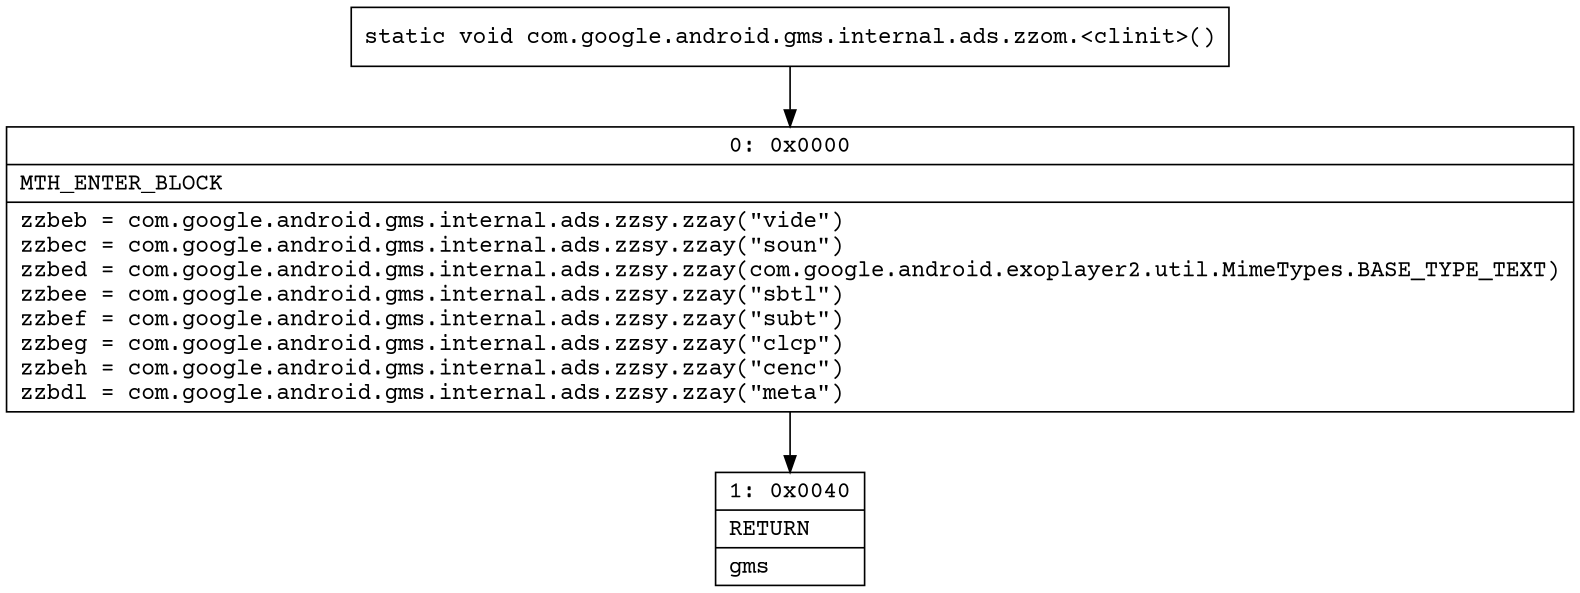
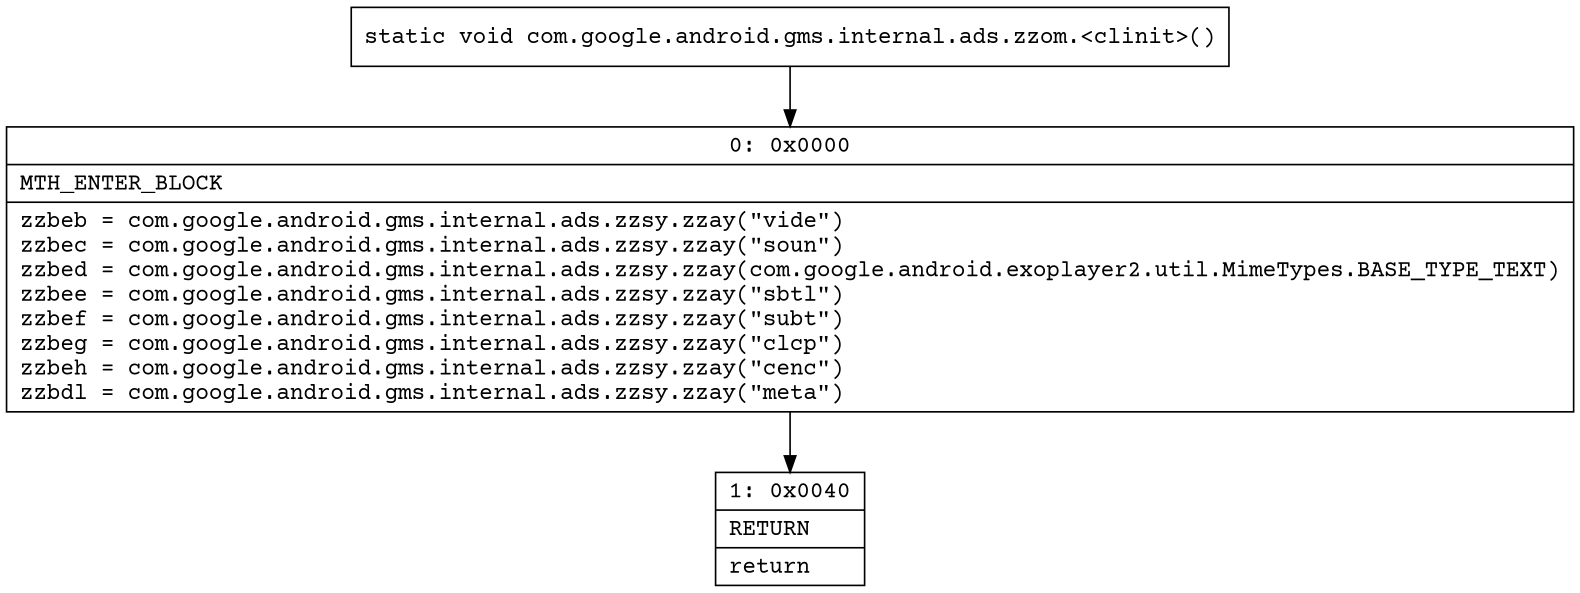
node "1: 0x0040": text "gms" -> "return"
